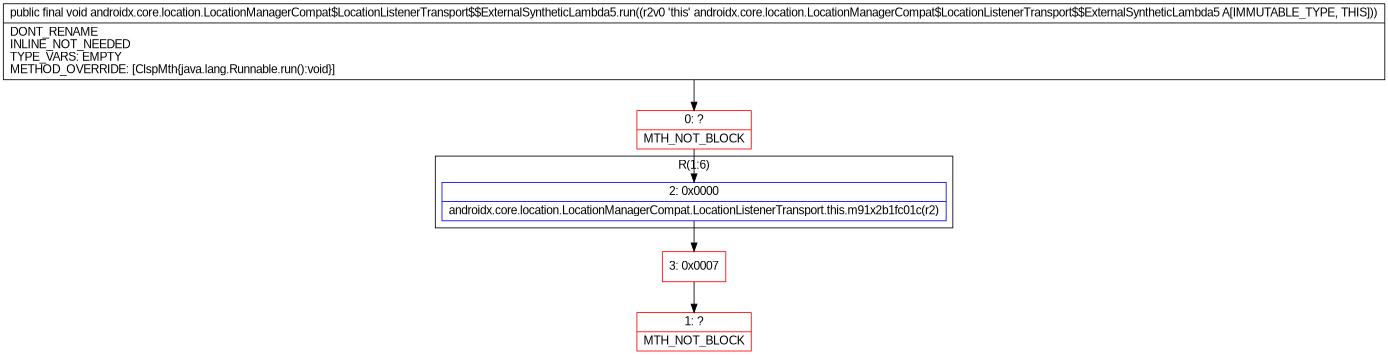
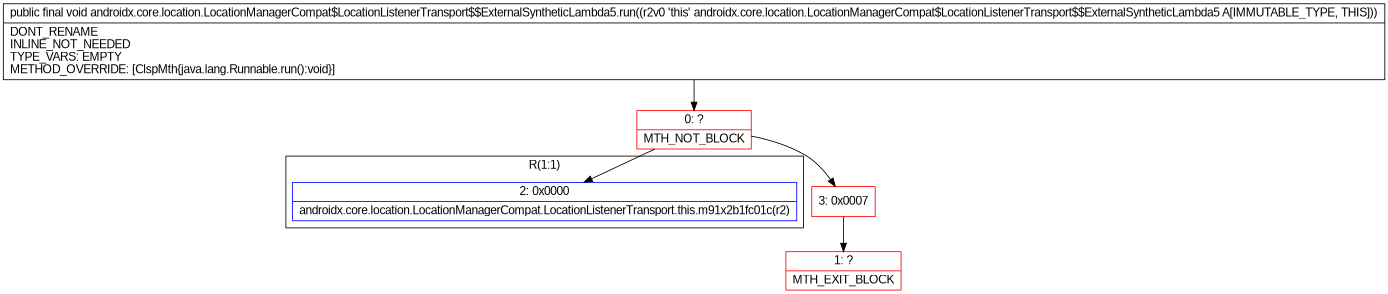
cluster "R(1:6)": label "R(1:6)" -> "R(1:1)"
edge "2: 0x0000" -> "3: 0x0007": now "0: ?" -> "3: 0x0007"
node "1: ?": text "MTH_NOT_BLOCK" -> "MTH_EXIT_BLOCK"
